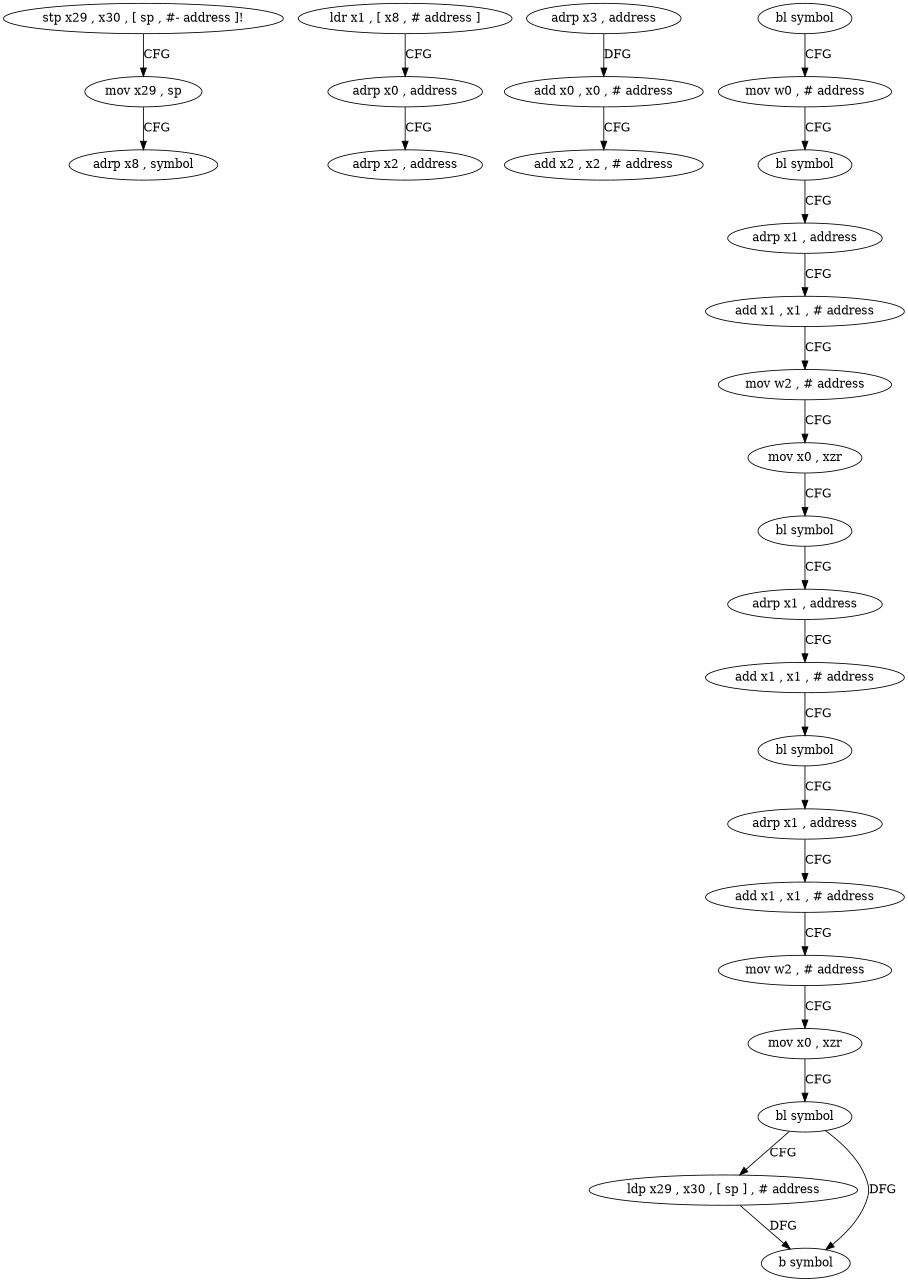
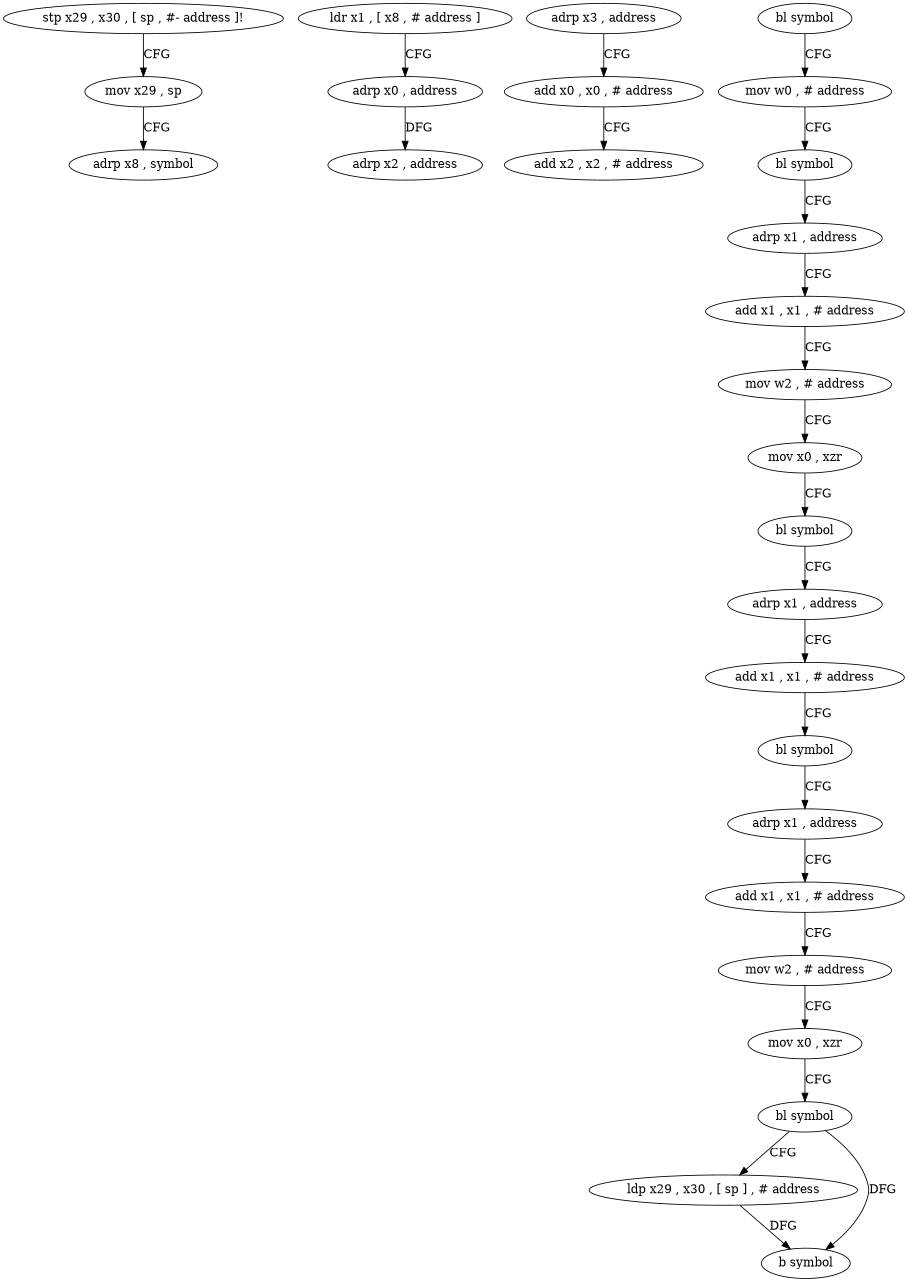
edge "adrp x3 , address" -> "add x0 , x0 , # address": label "DFG" -> "CFG"
edge "adrp x0 , address" -> "adrp x2 , address": label "CFG" -> "DFG"
